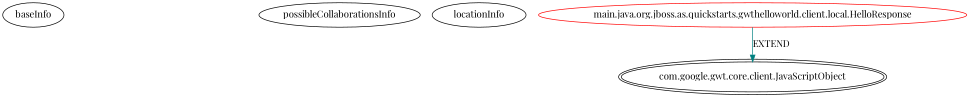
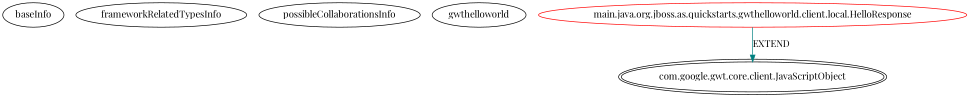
node "frameworkRelatedTypesInfo": added
node "locationInfo": label "locationInfo" -> "gwthelloworld"
